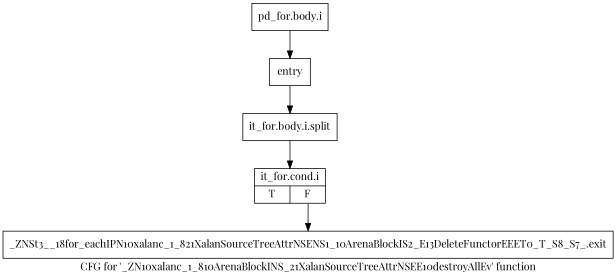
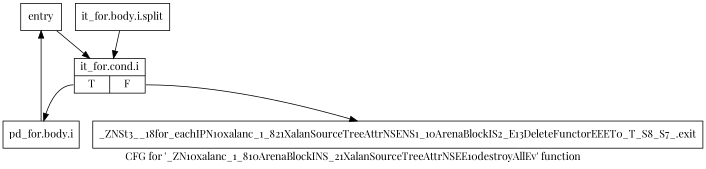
edge "it_for.cond.i" -> "pd_for.body.i": added
edge "entry" -> "it_for.body.i.split": now "entry" -> "it_for.cond.i"
